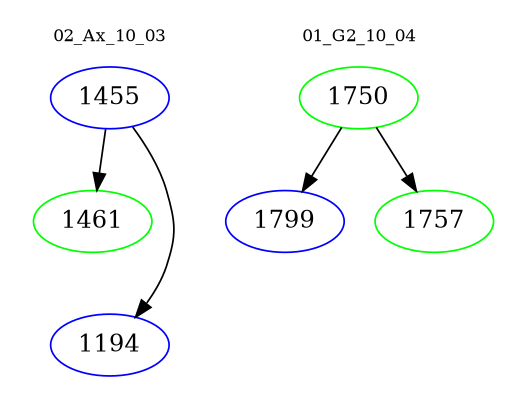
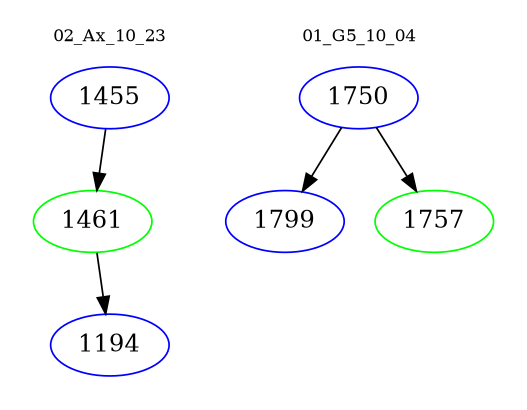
cluster "02_Ax_10_03": label "02_Ax_10_03" -> "02_Ax_10_23"
cluster "01_G2_10_04": label "01_G2_10_04" -> "01_G5_10_04"
node "1750": color green -> blue
edge "1455" -> "1194": now "1461" -> "1194"
